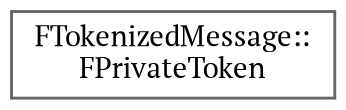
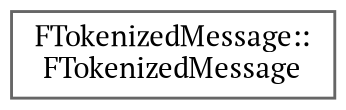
node "FTokenizedMessage:: FPrivateToken": label "FTokenizedMessage:: FPrivateToken" -> "FTokenizedMessage:: FTokenizedMessage"
